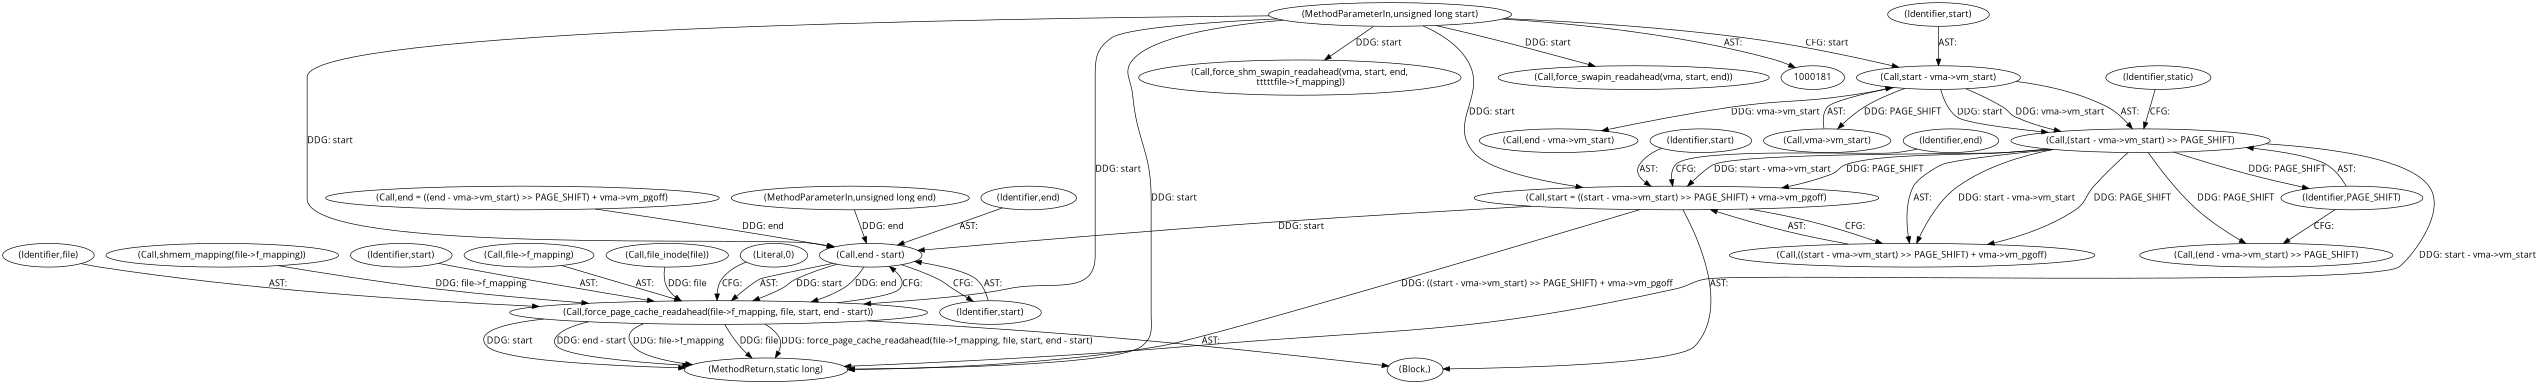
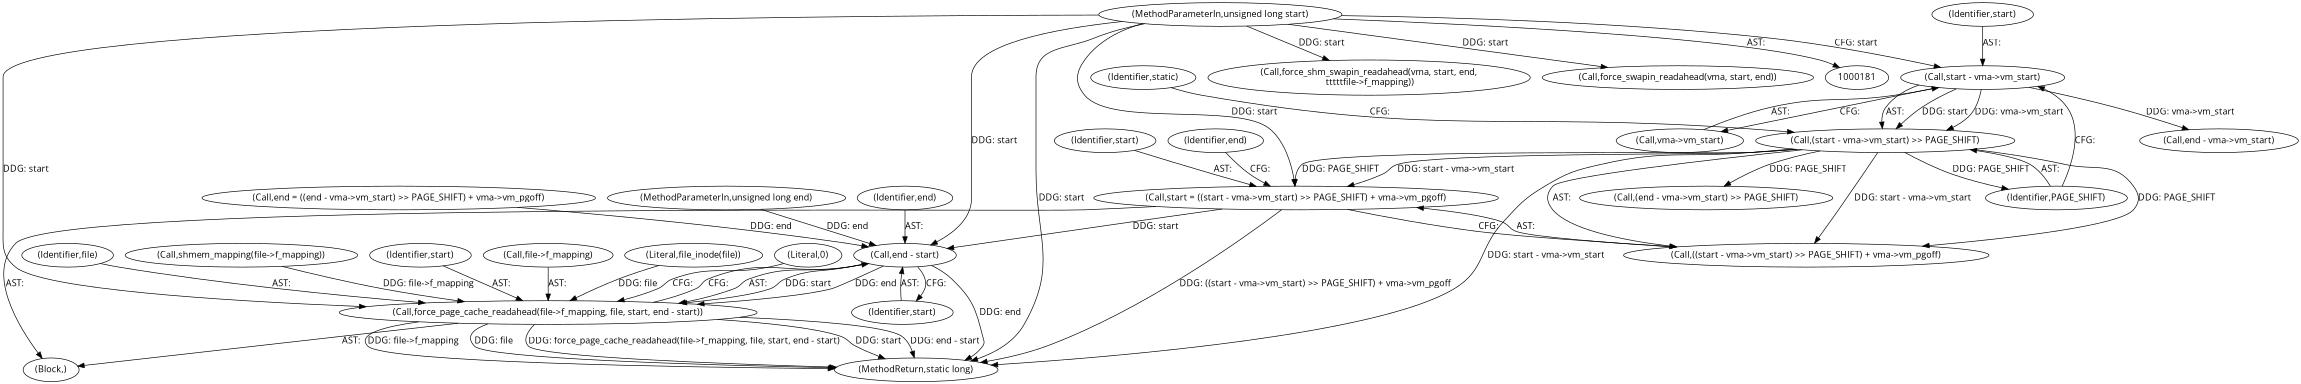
edge "(Call,start - vma->vm_start)" -> "(Call,vma->vm_start)": label "DDG: PAGE_SHIFT" -> "CFG: "
edge "(Identifier,PAGE_SHIFT)" -> "(Call,(end - vma->vm_start) >> PAGE_SHIFT)": now "(Identifier,PAGE_SHIFT)" -> "(Call,start - vma->vm_start)"
node "(Call,file_inode(file))": label "(Call,file_inode(file))" -> "(Literal,file_inode(file))"
edge "(Call,end - start)" -> "(MethodReturn,static long)": added, label "DDG: end"
